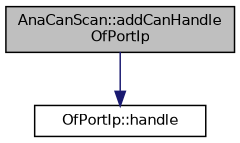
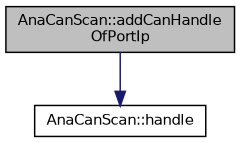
node "OfPortIp::handle": label "OfPortIp::handle" -> "AnaCanScan::handle"
